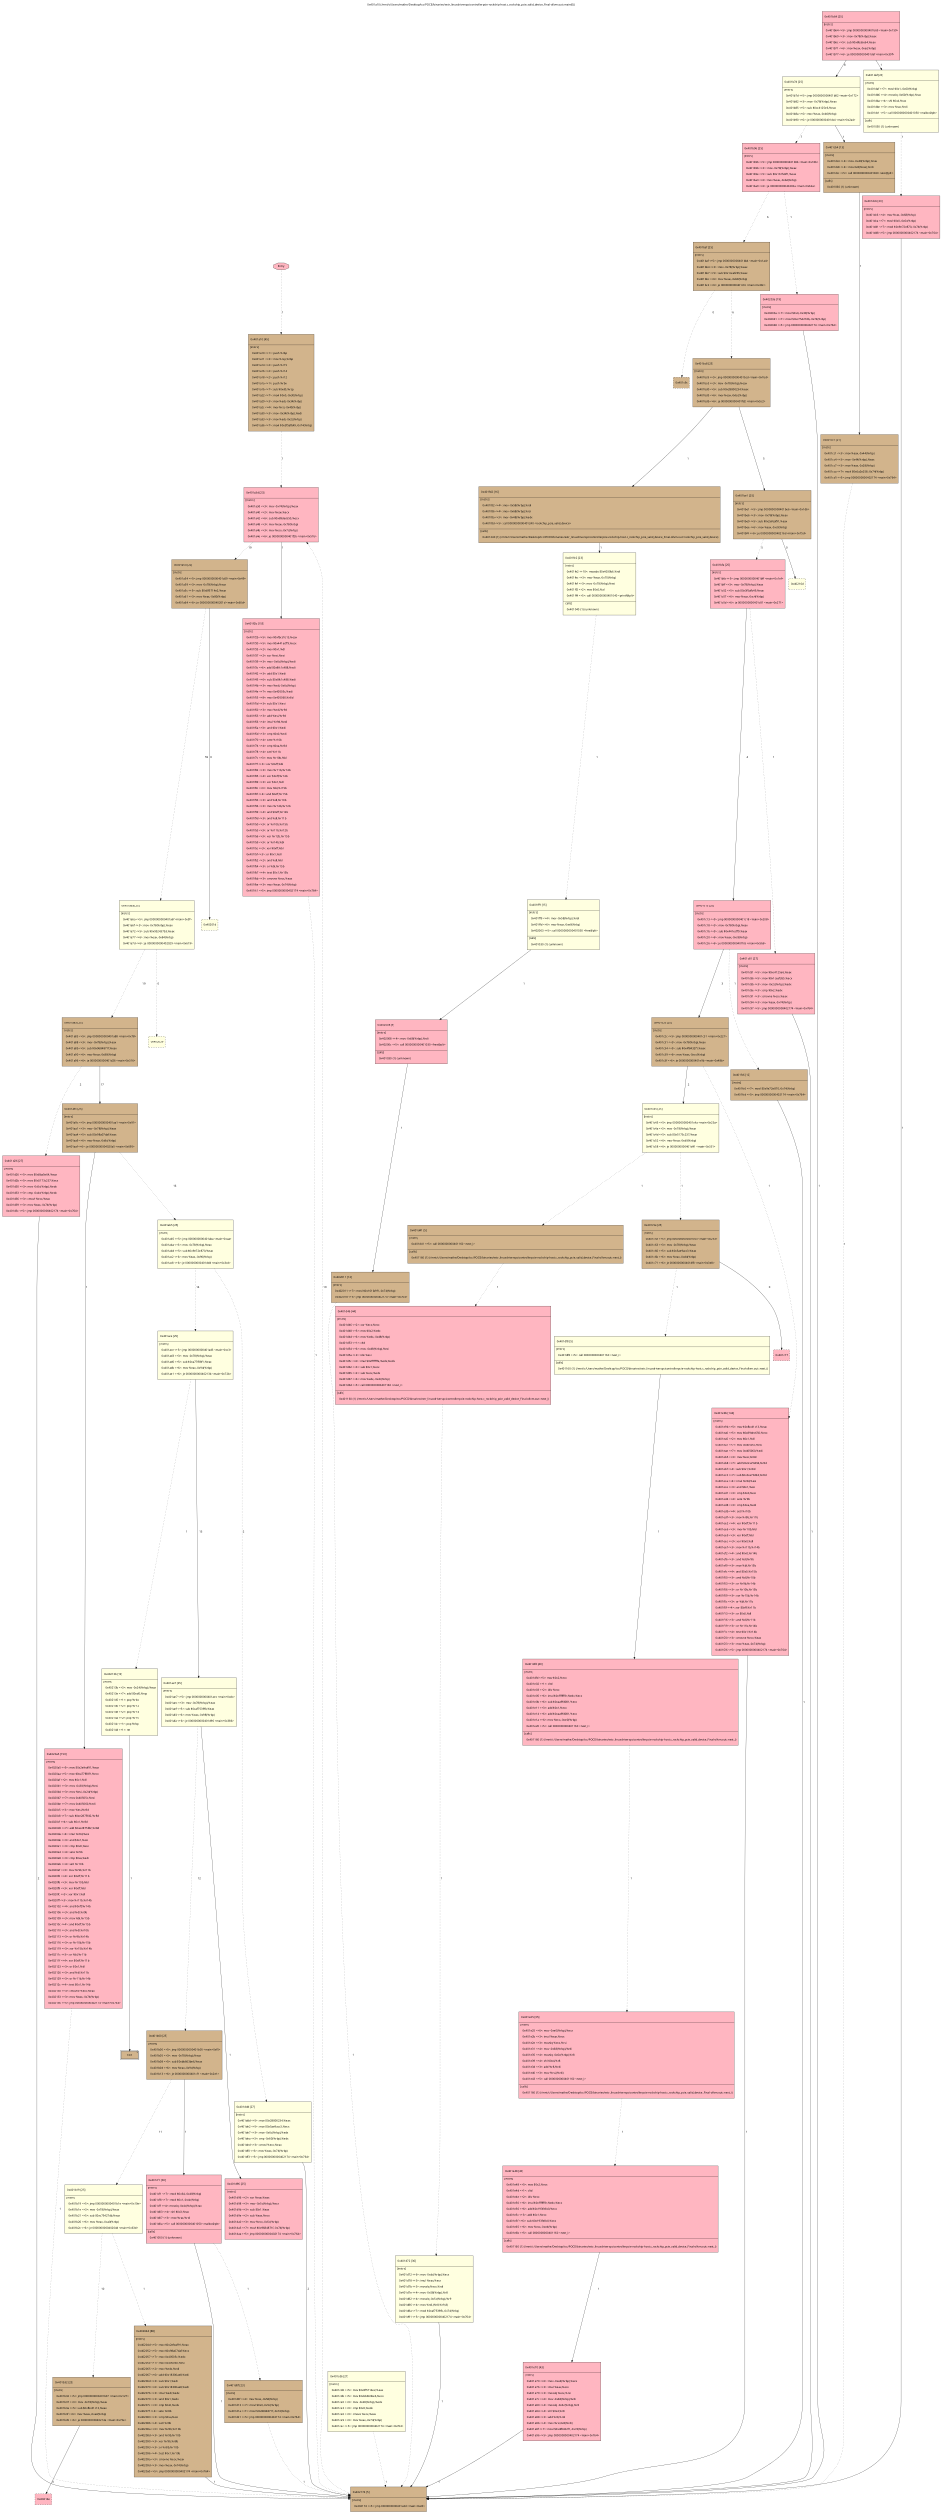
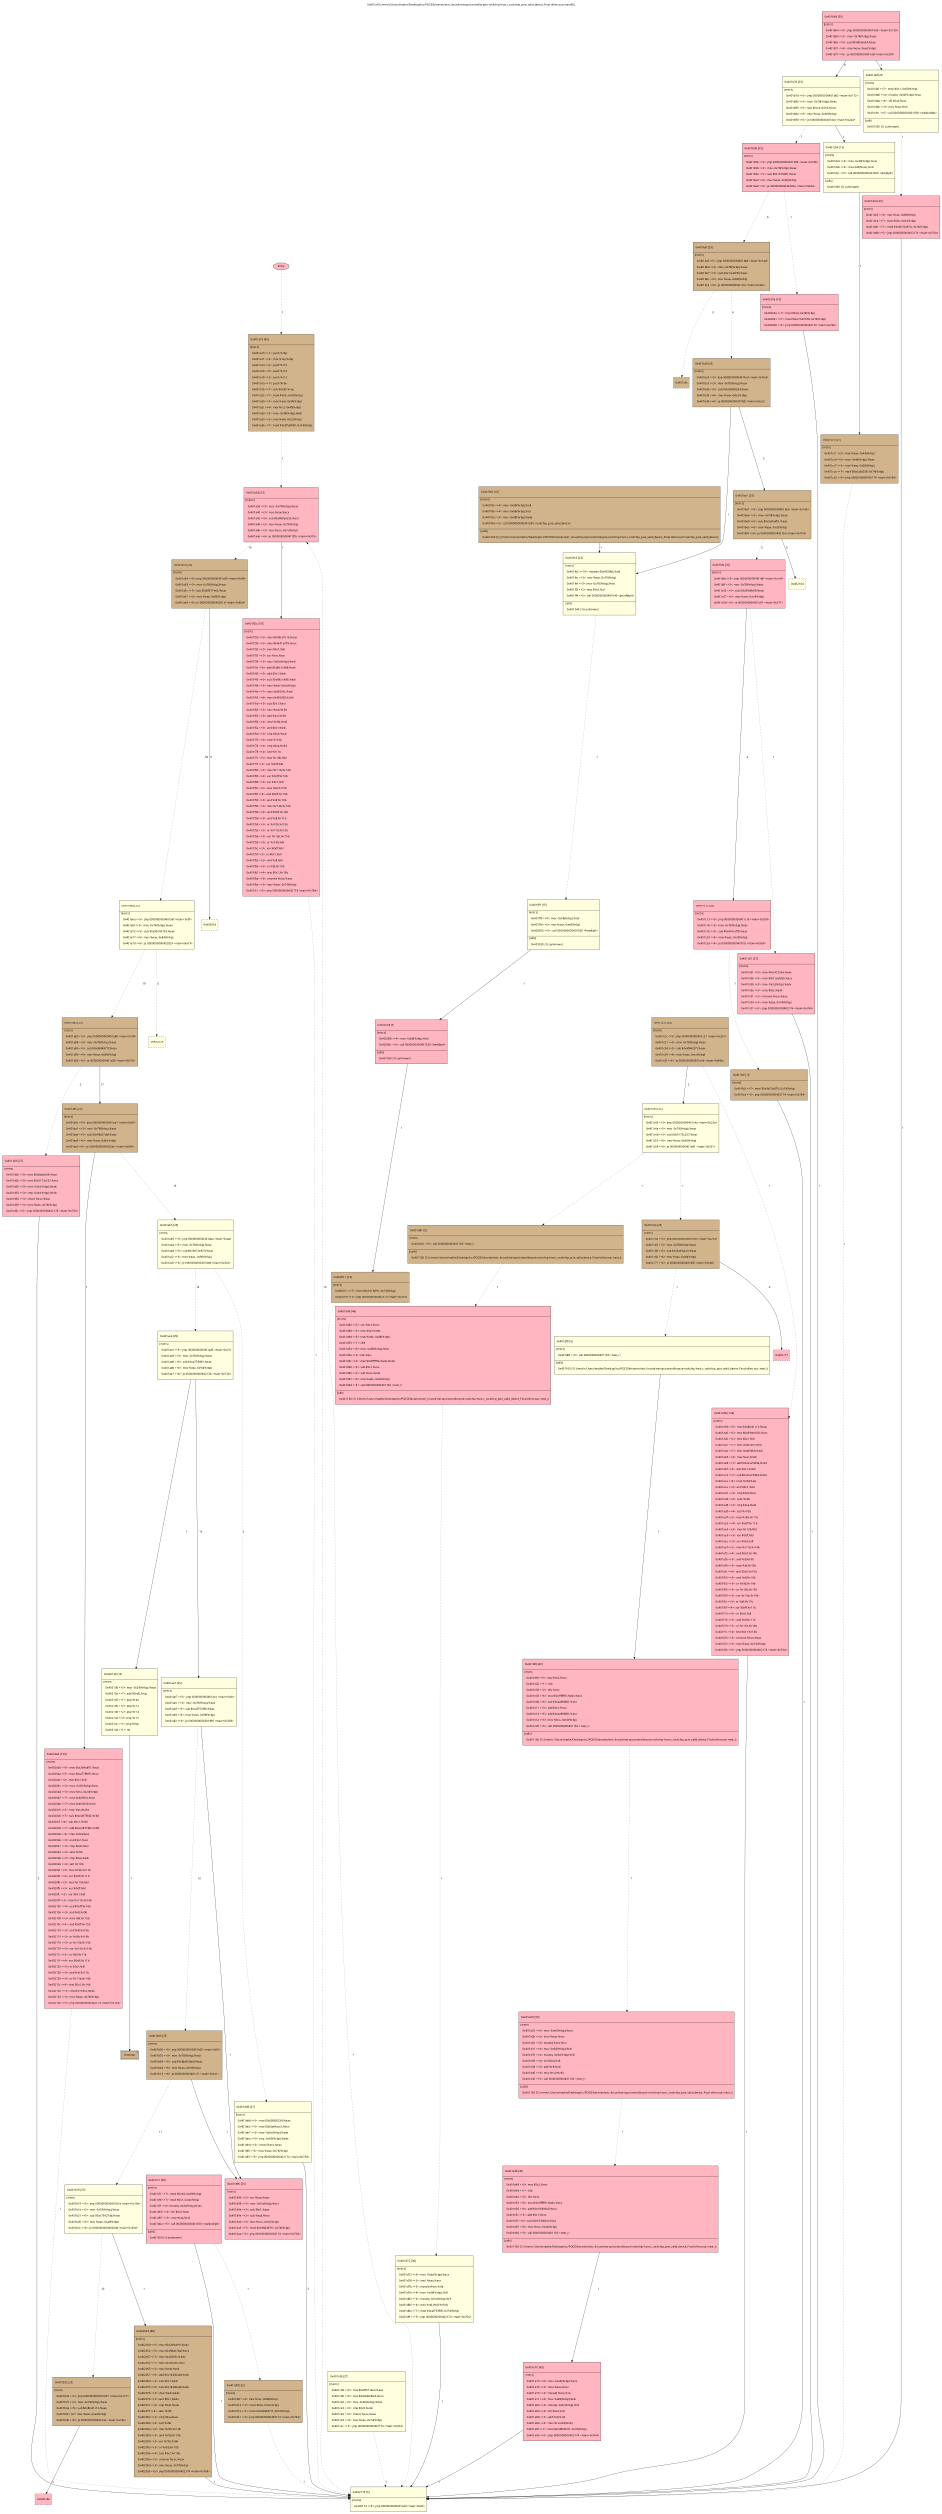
node "0x401cb4 [13]": fillcolor tan -> lightyellow
edge "0x401bc8 [25]" -> "0x401fd2 [16]": now "0x401bc8 [25]" -> "0x401fe2 [23]"
edge "0x401c13 [25]" -> "0x401c2c [25]": removed, label "3"
edge "0x401ace [25]" -> "0x40213b [19]": style dotted -> solid
node "Exit": label "Exit" -> "Desktop"
edge "0x401b00 [25]" -> "0x401cf1 [30]": now "0x401b00 [25]" -> "0x401d96 [25]"
edge "0x401b19 [25]" -> "0x40204d [88]": style dotted -> solid
node "0x402174 [5]": fillcolor tan -> lightyellow
